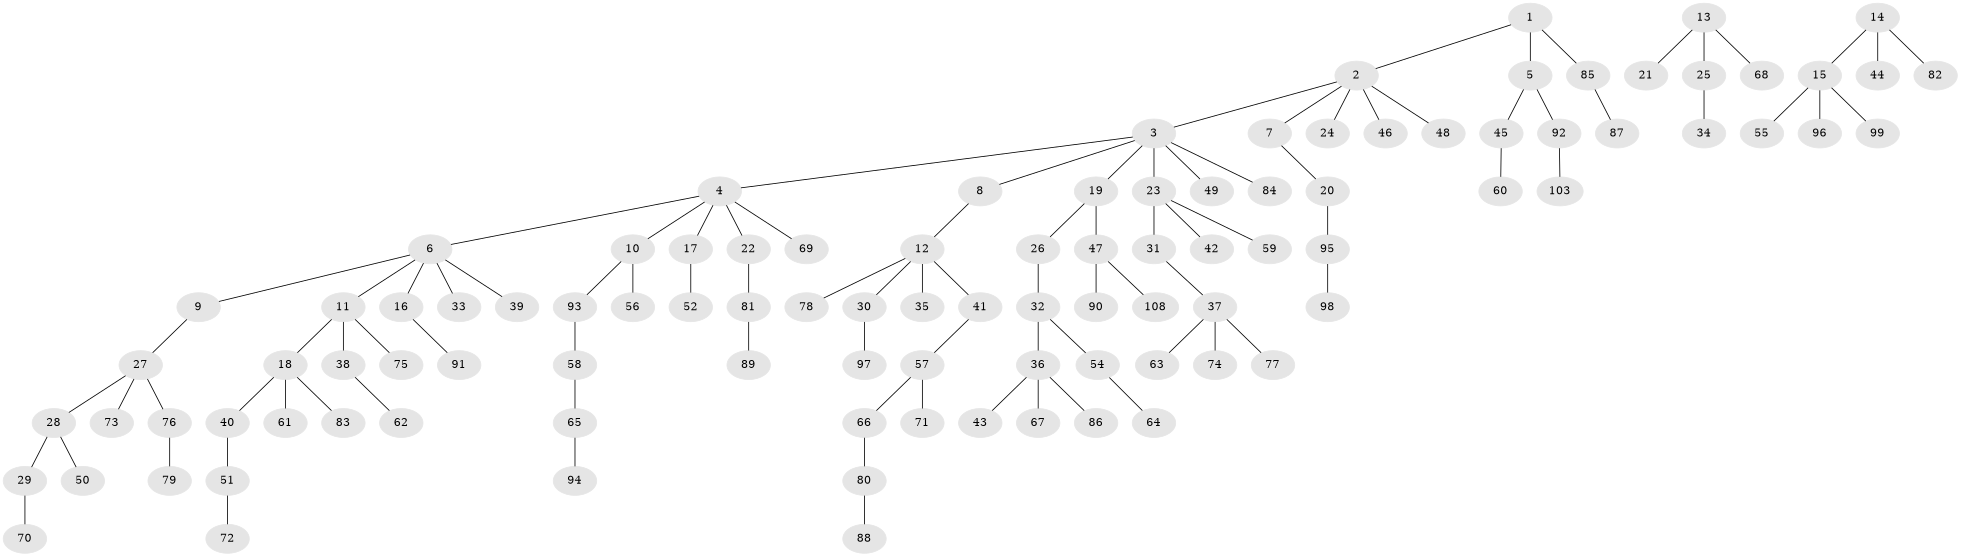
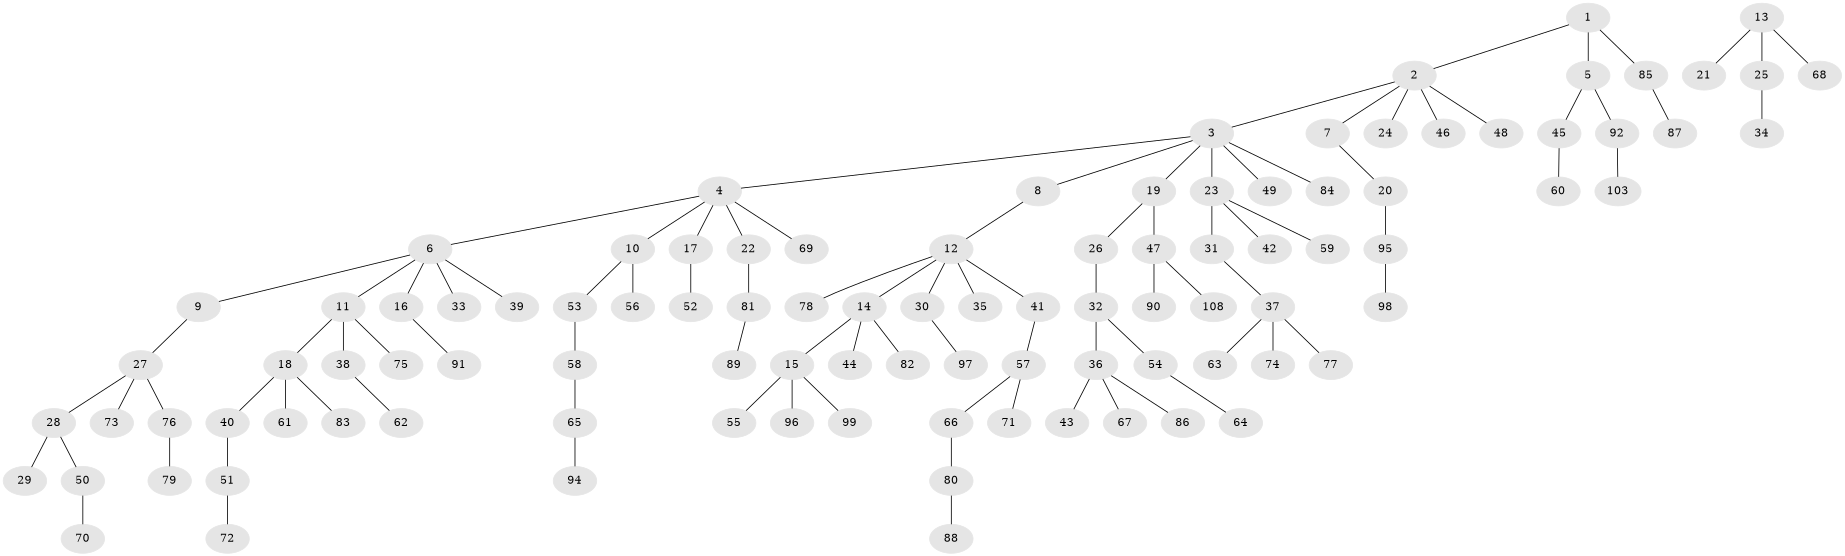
edge "12" -- "14": added
node "93": label "93" -> "53"
edge "29" -- "70": now "50" -- "70"
